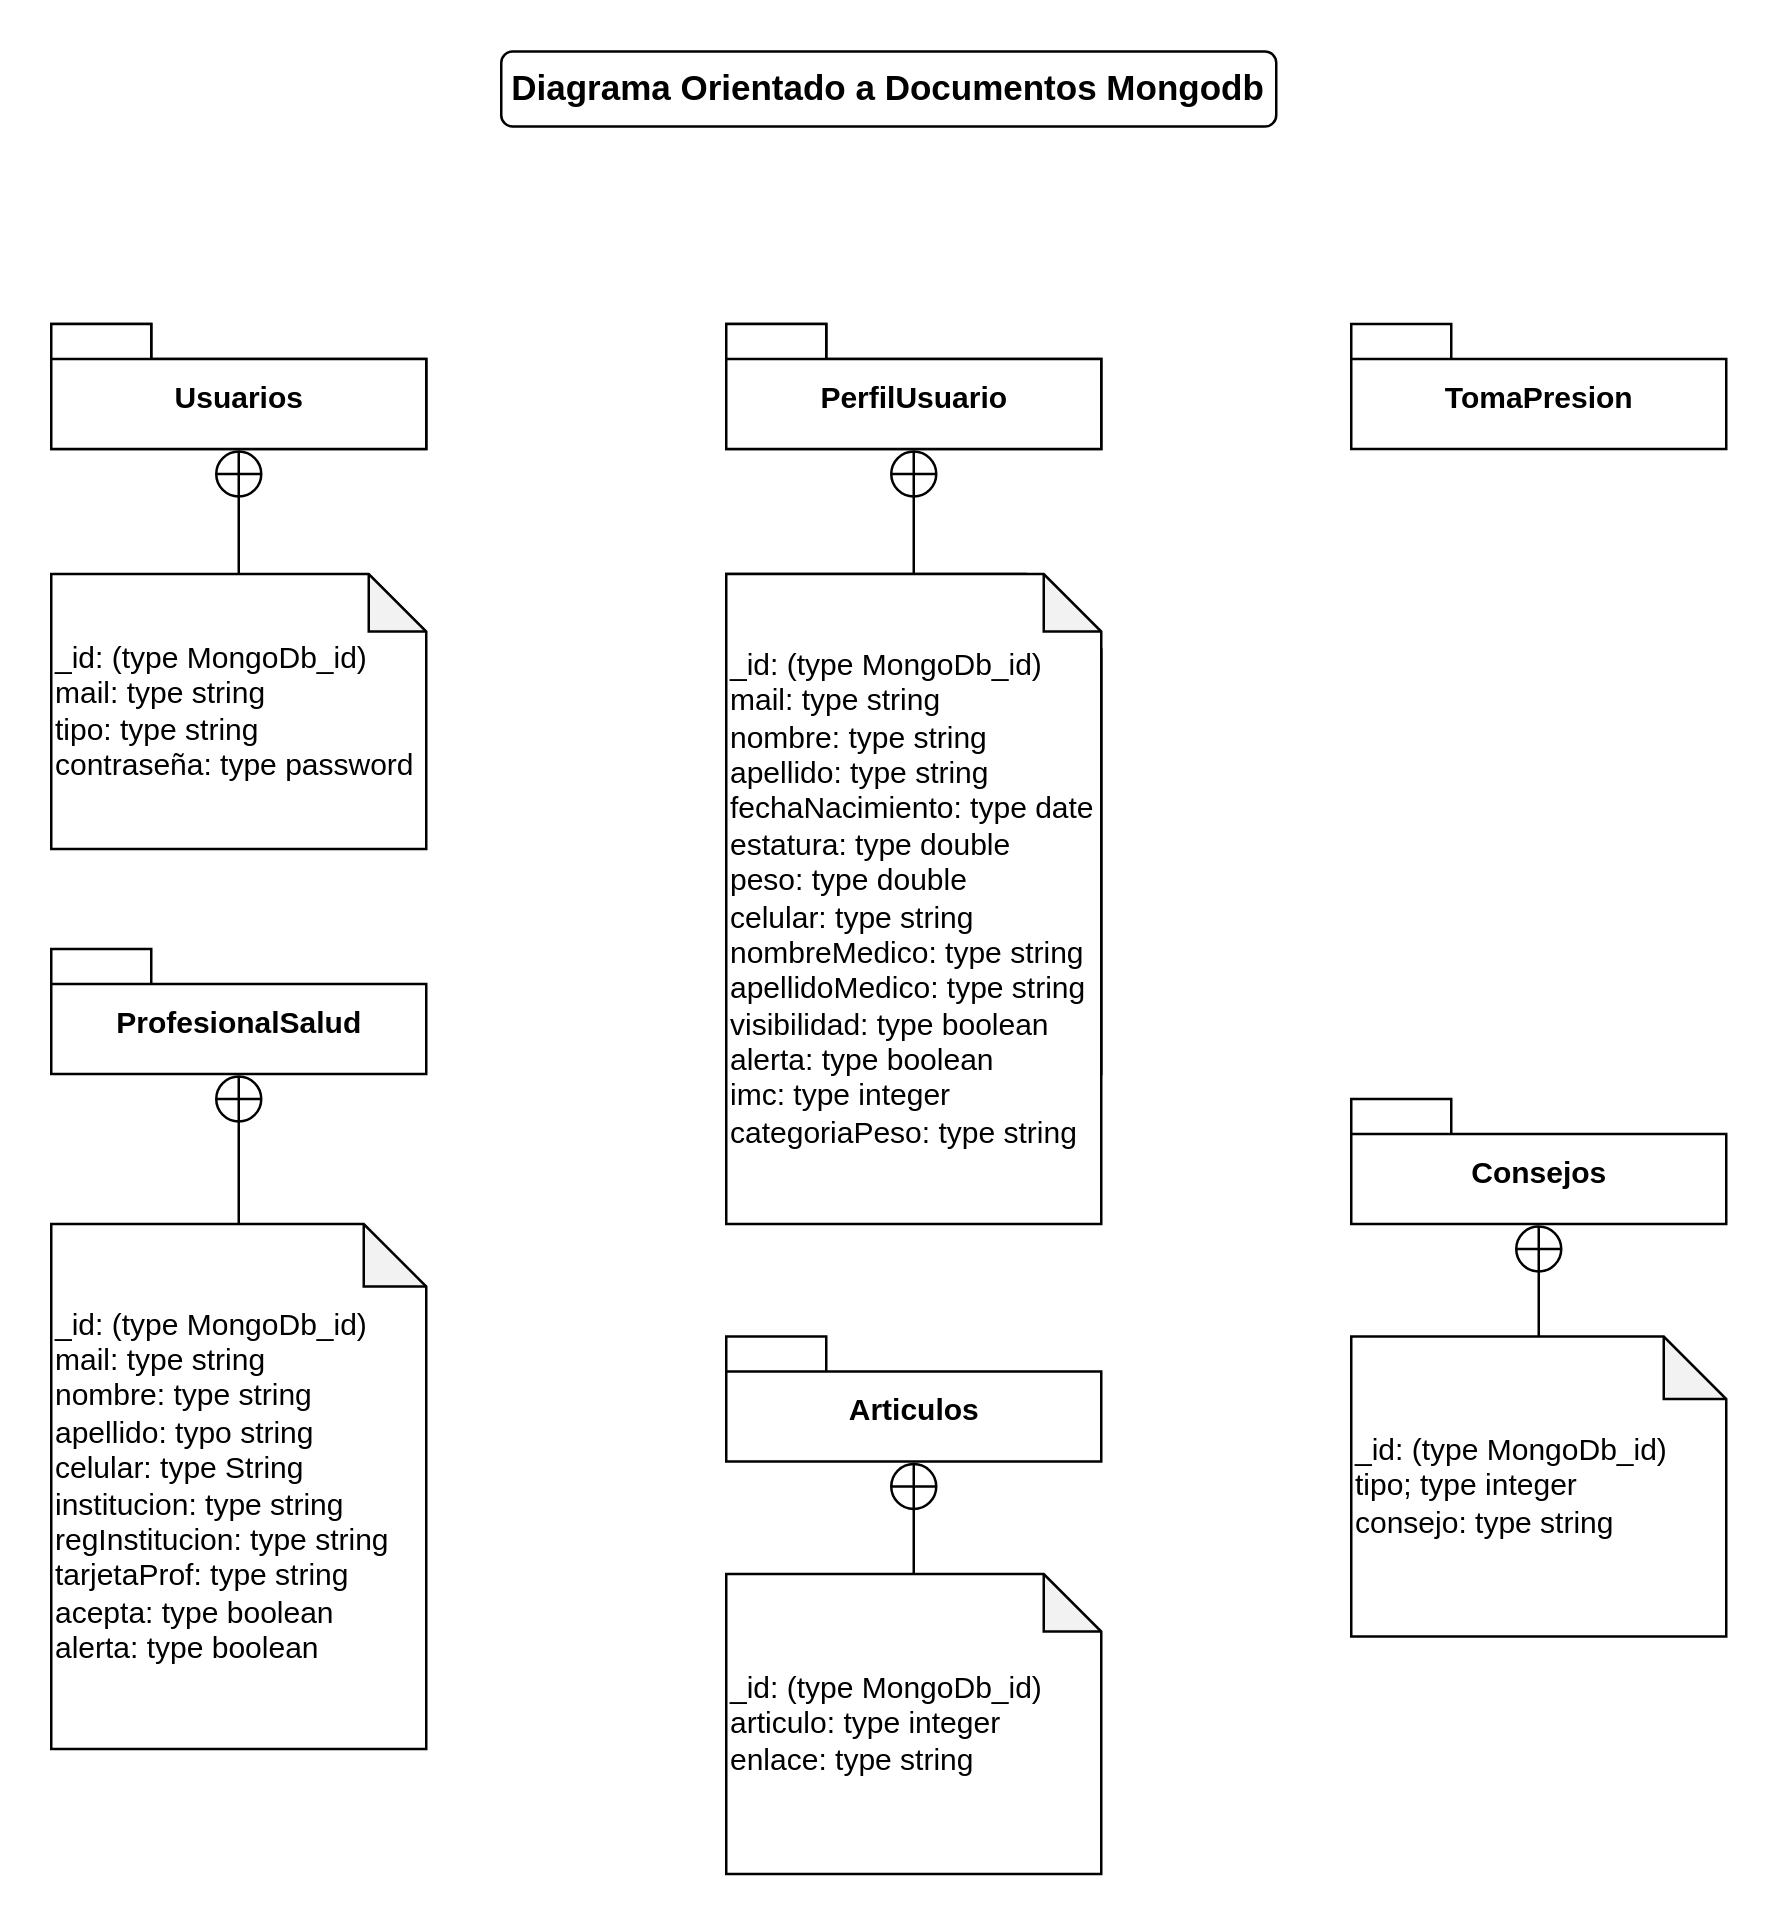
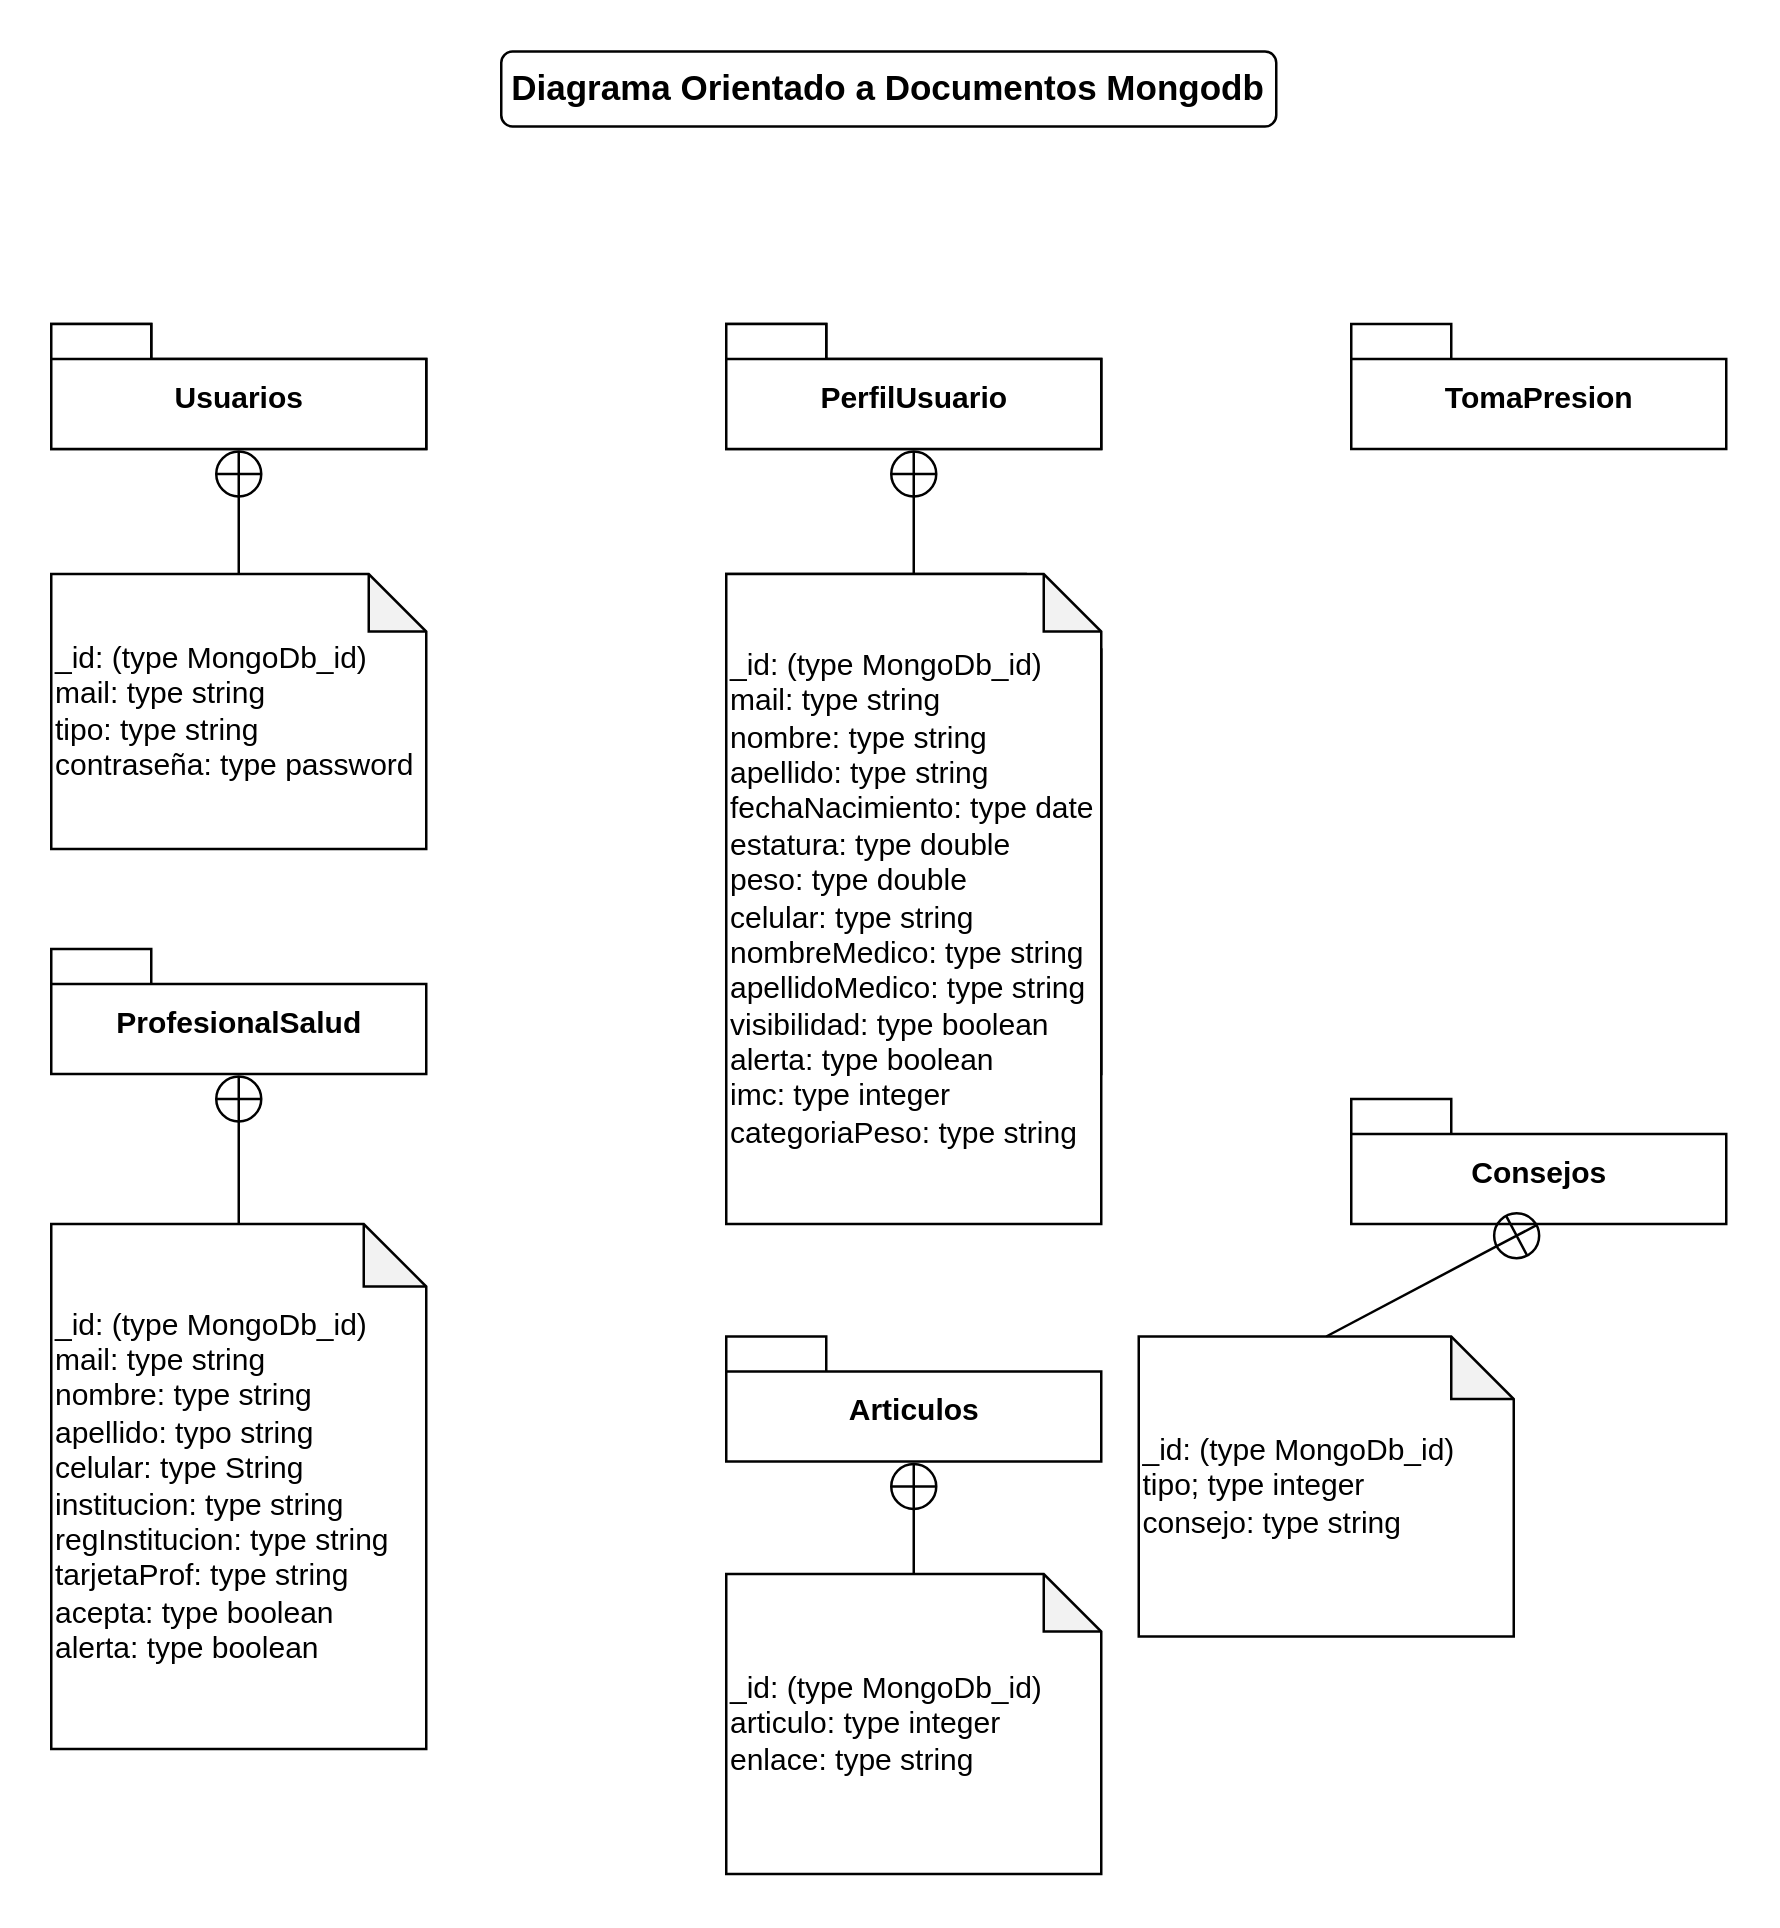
node "_id: (type MongoDb_id) tipo; type integer consejo: type string": moved (1539, 1486) -> (1326, 1486)
